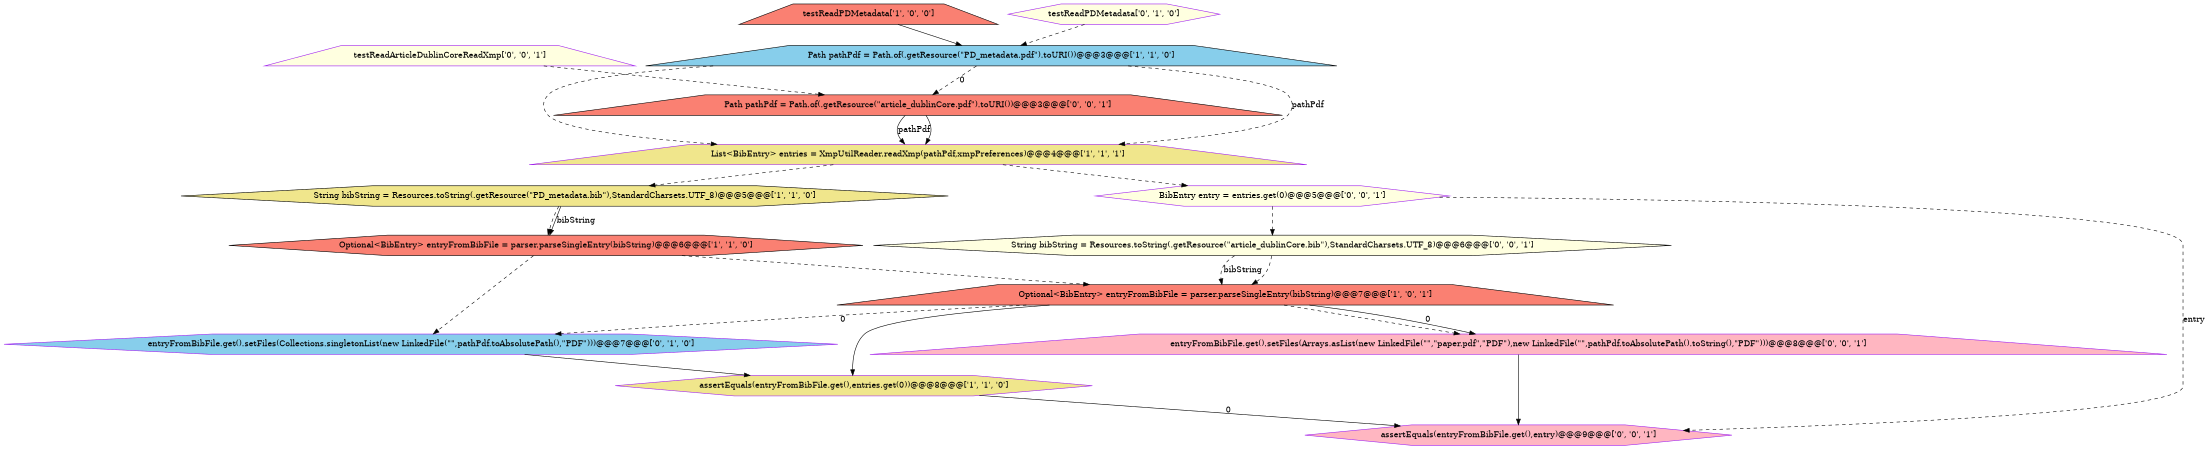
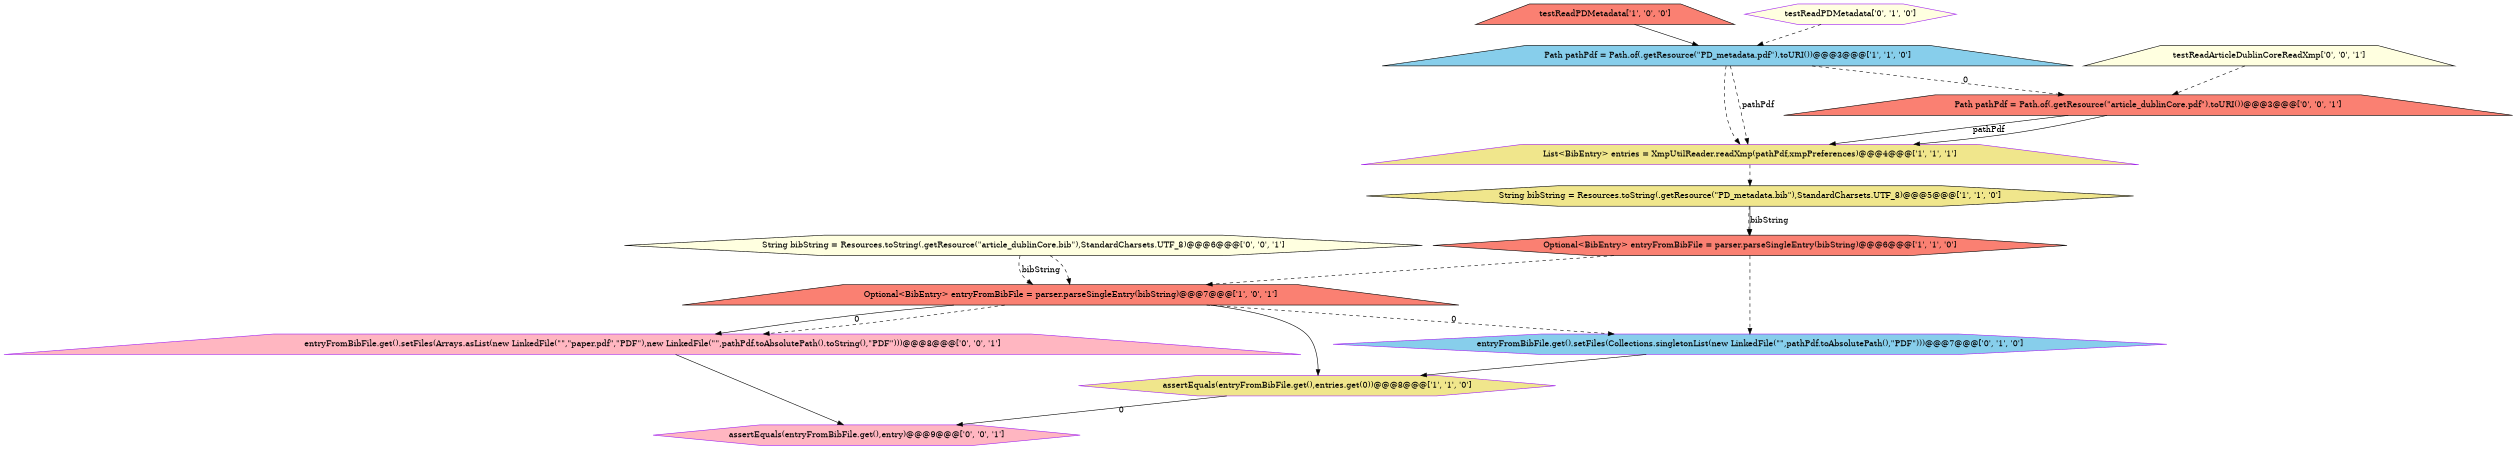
node "testReadArticleDublinCoreReadXmp['0', '0', '1']": color purple -> black
node "BibEntry entry = entries.get(0)@@@5@@@['0', '0', '1']": removed
